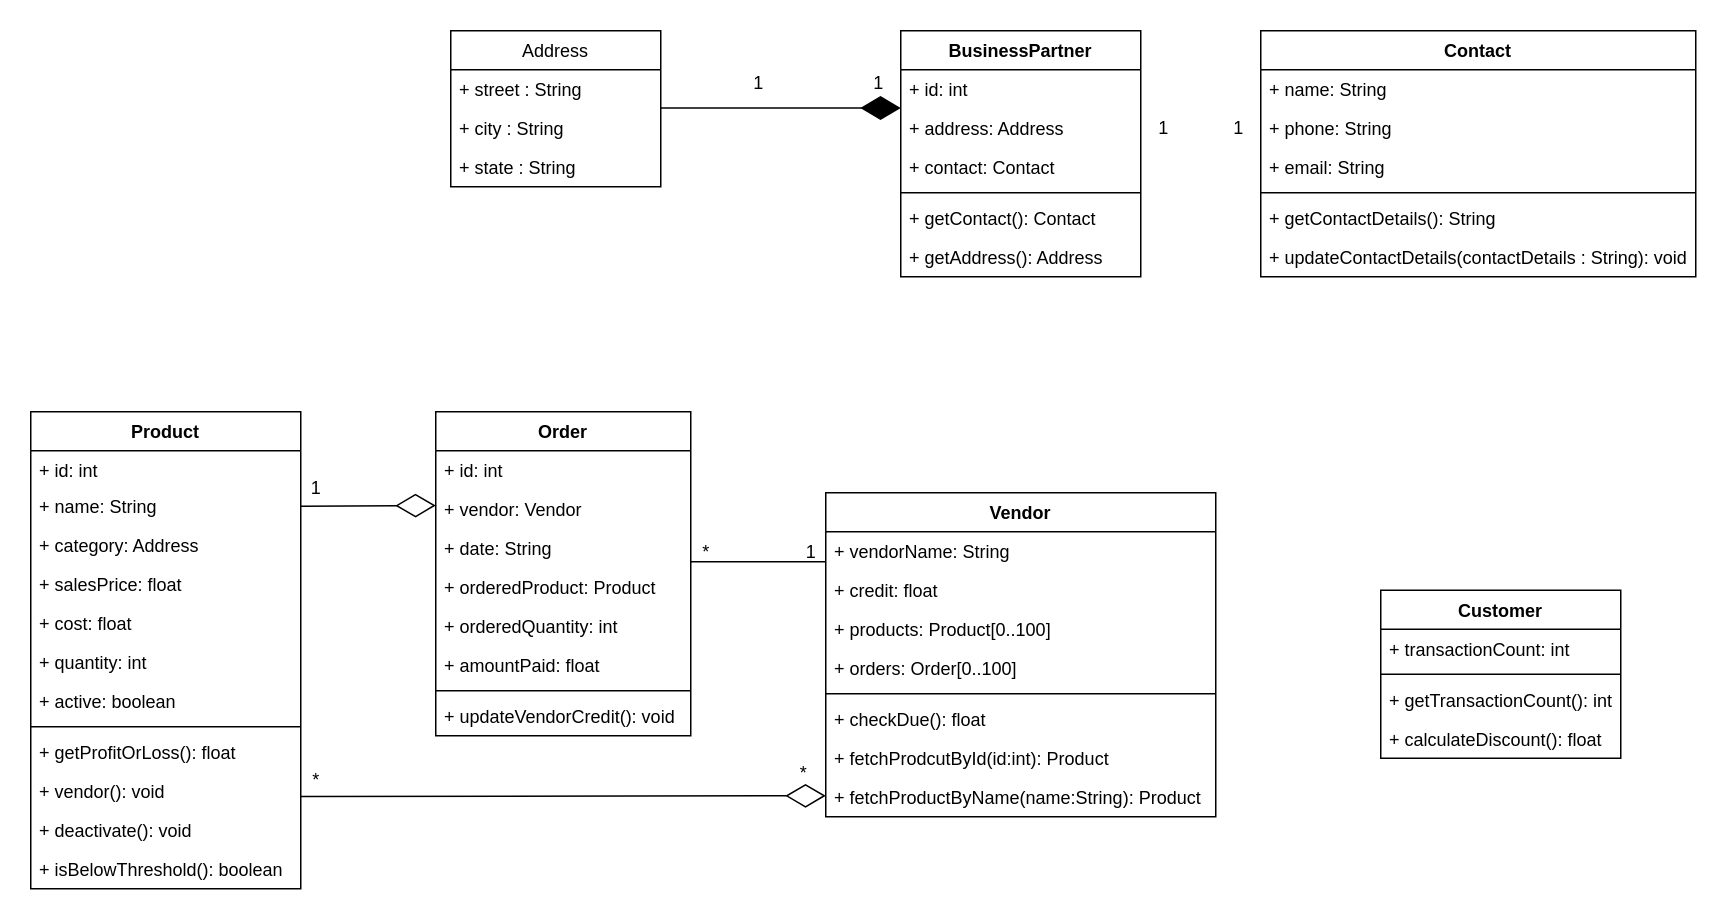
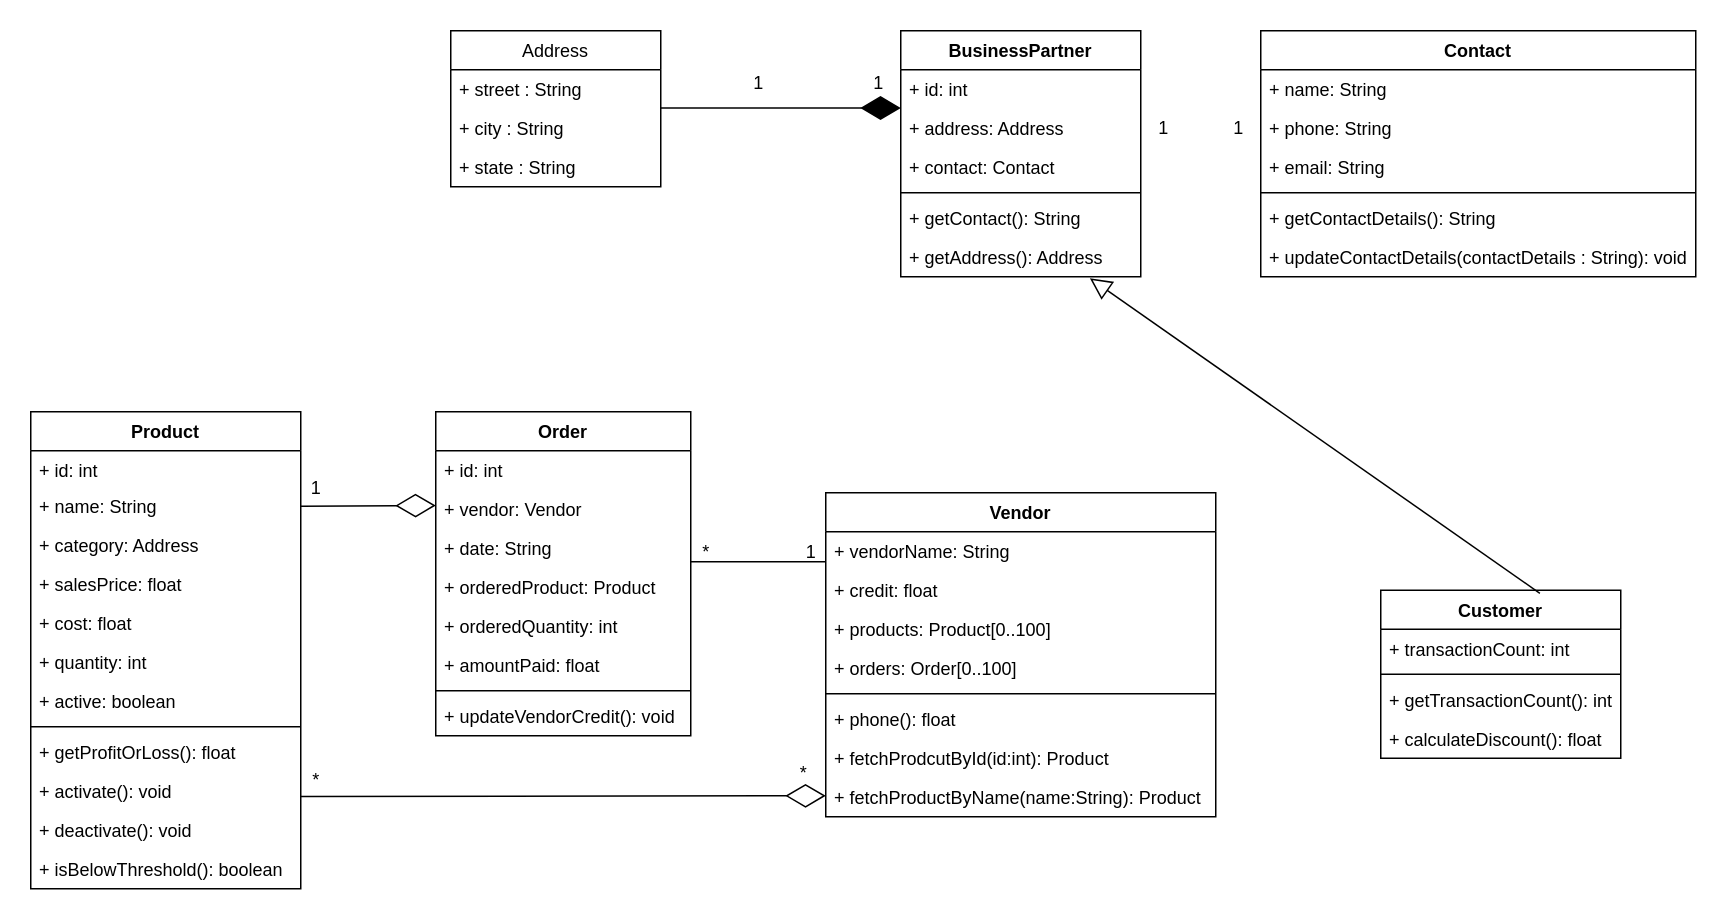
node "+ getContact(): Contact": label "+ getContact(): Contact" -> "+ getContact(): String"
edge "Customer" -> "+ getAddress(): Address": added
node "+ checkDue(): float": label "+ checkDue(): float" -> "+ phone(): float"
node "+ vendor(): void": label "+ vendor(): void" -> "+ activate(): void"
